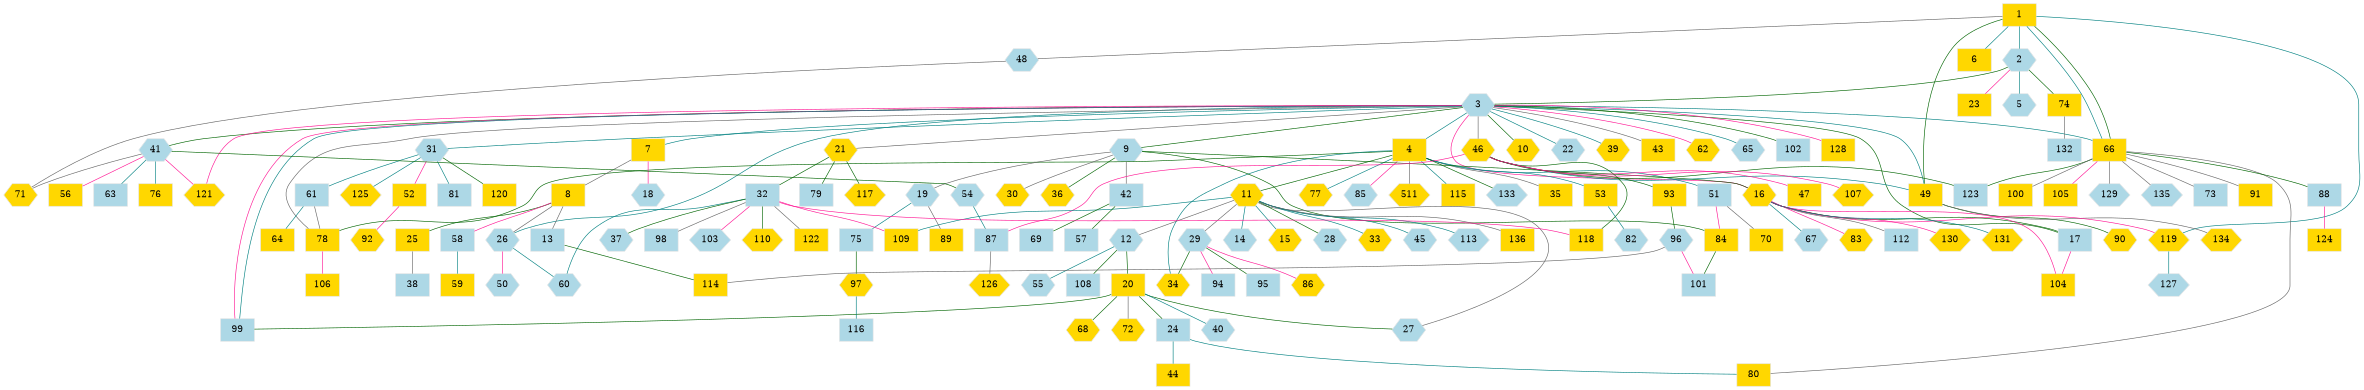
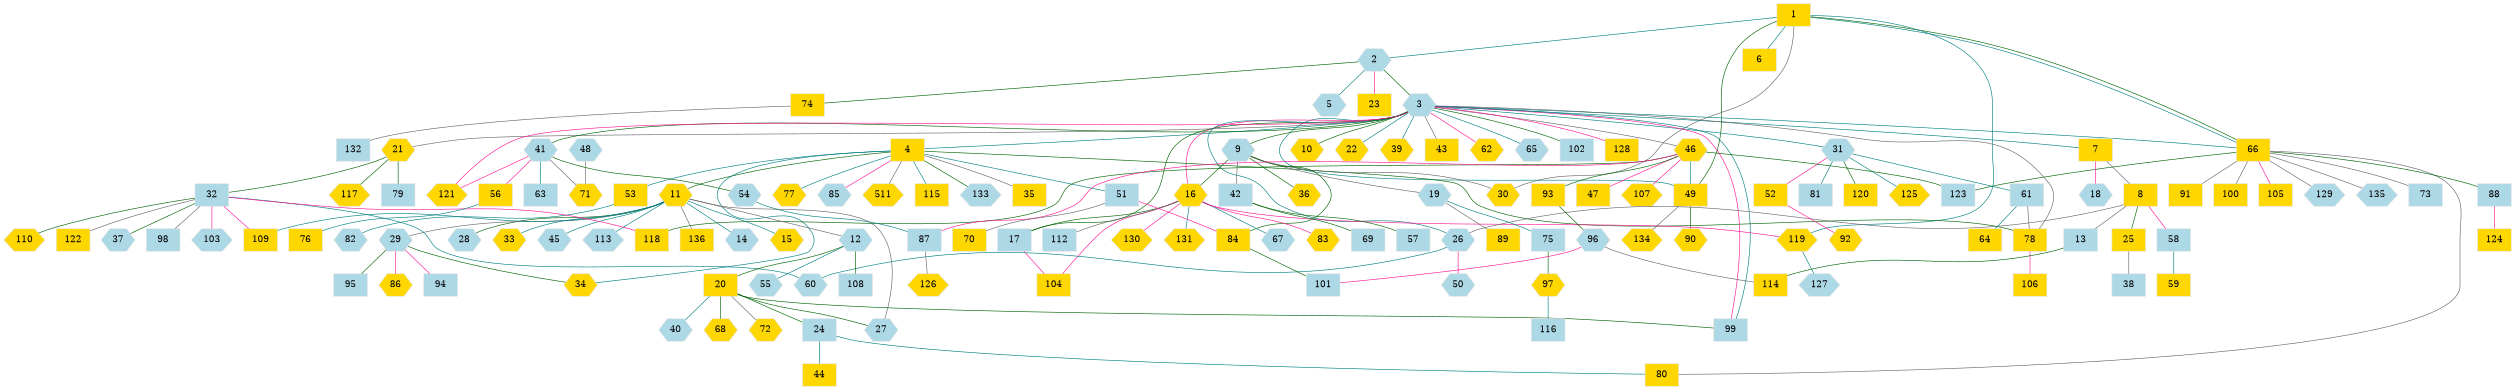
edge "1" -- "48": now "1" -- "30"
node "22": fillcolor lightblue -> gold
edge "41" -- "76": now "56" -- "76"
